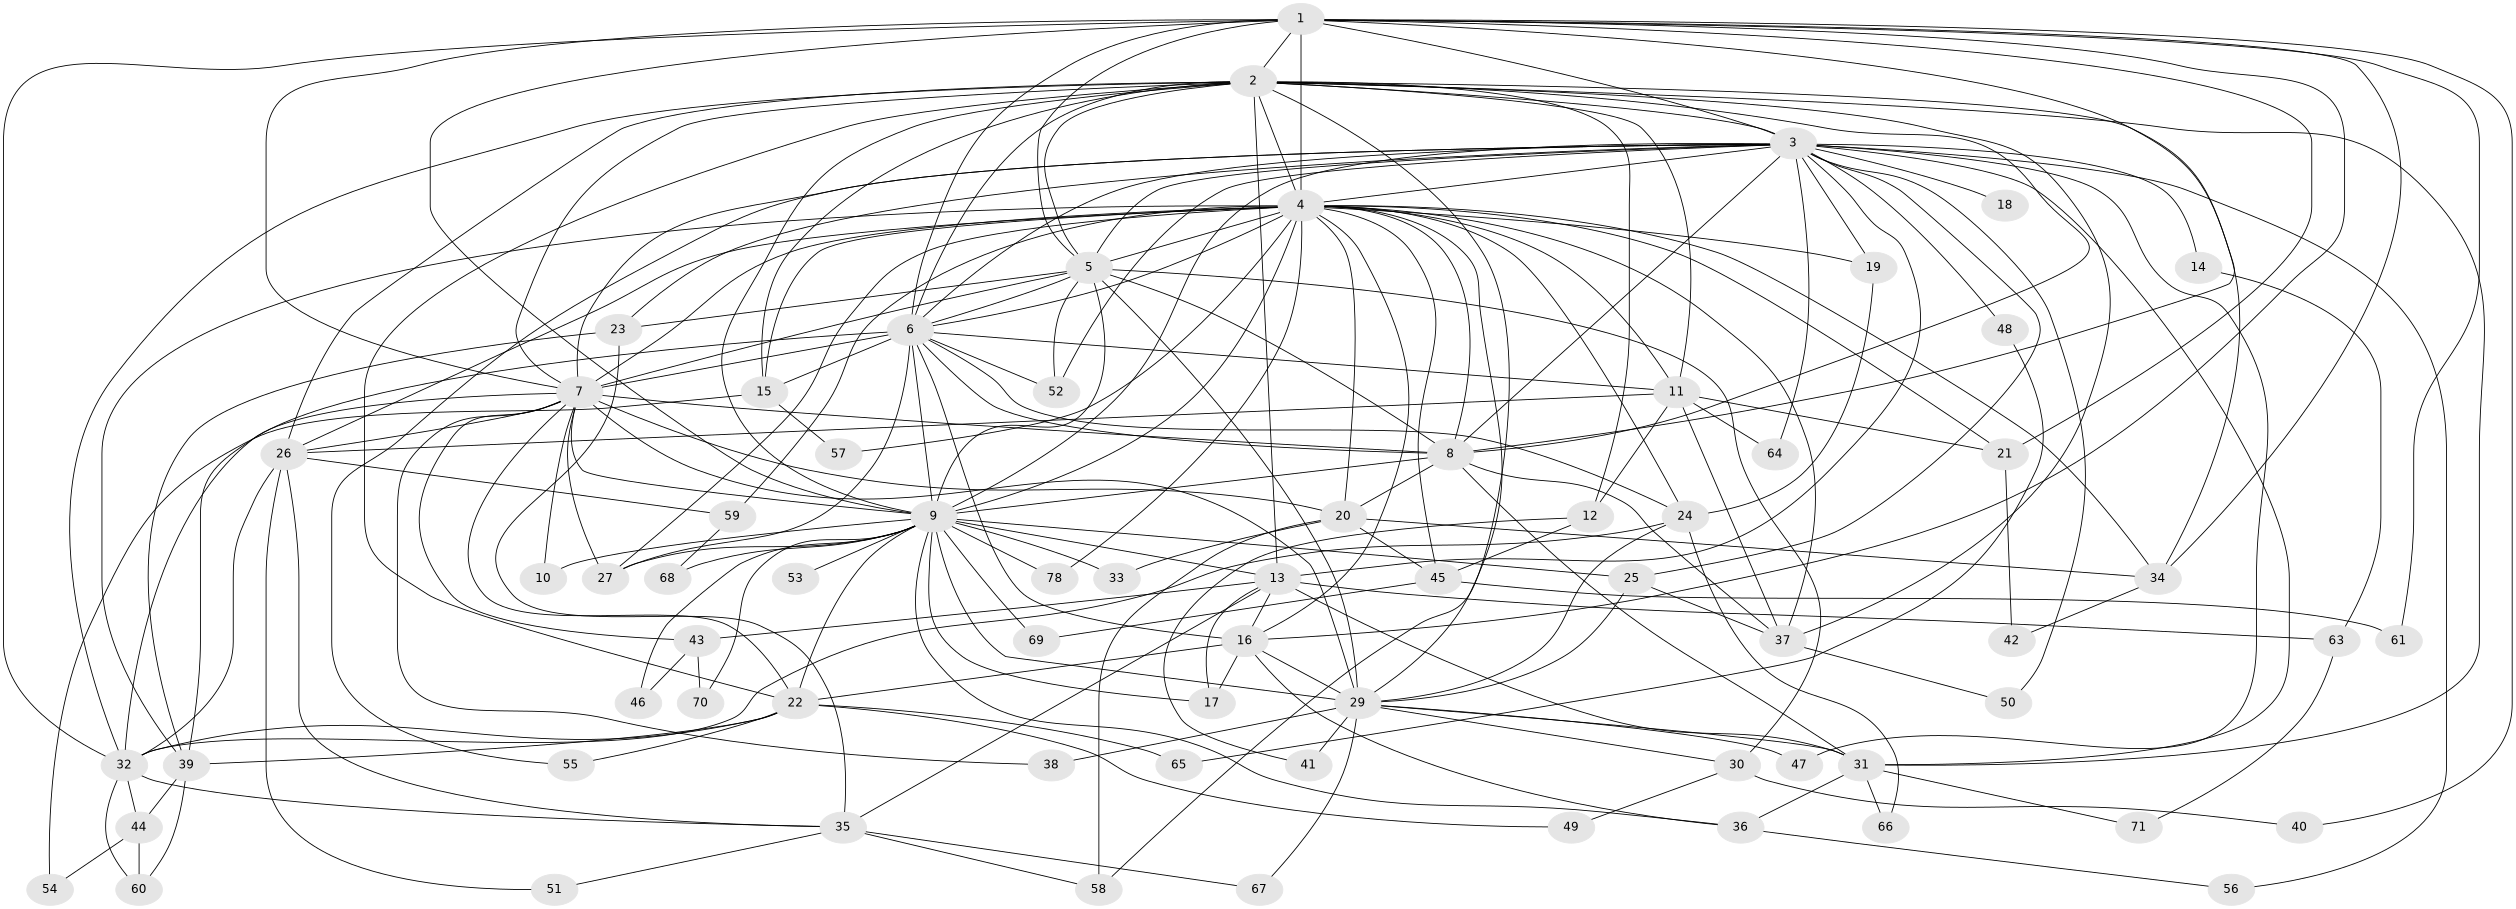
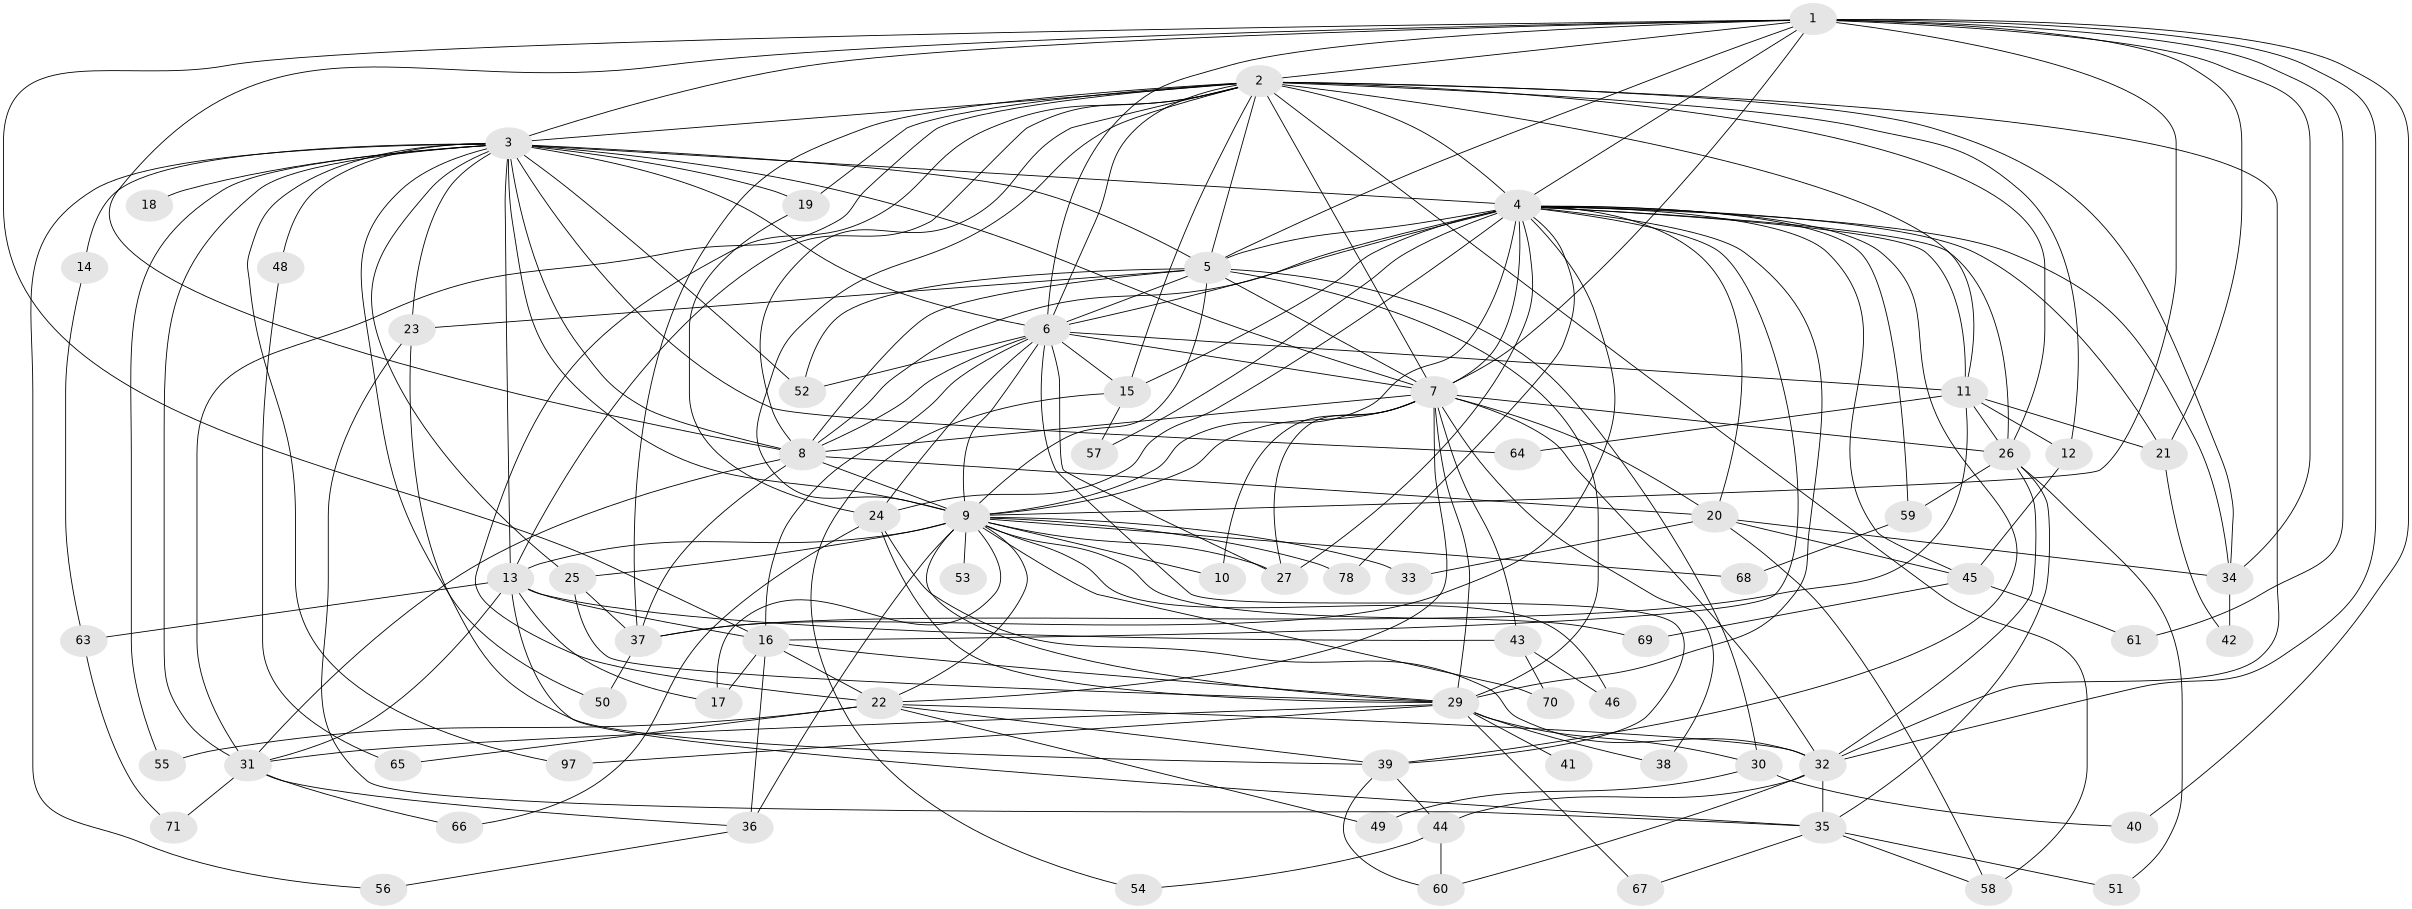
edge "4" -- "19": now "2" -- "19"
edge "12" -- "41": removed
node "47": label "47" -> "97"
